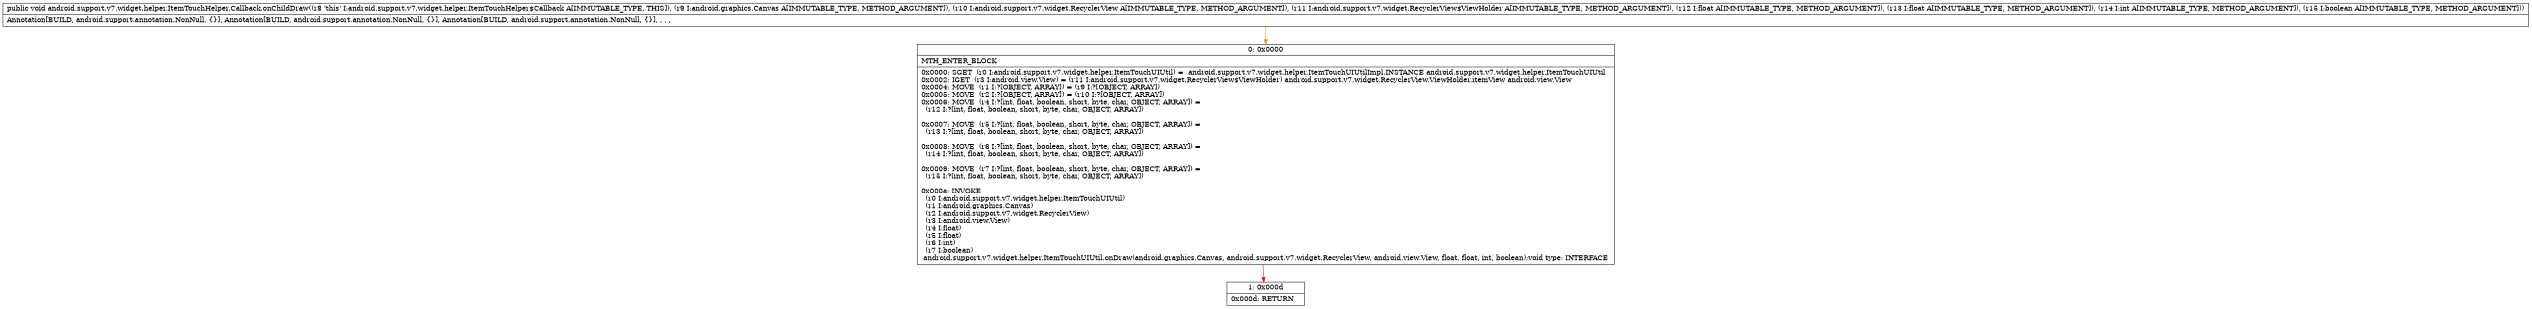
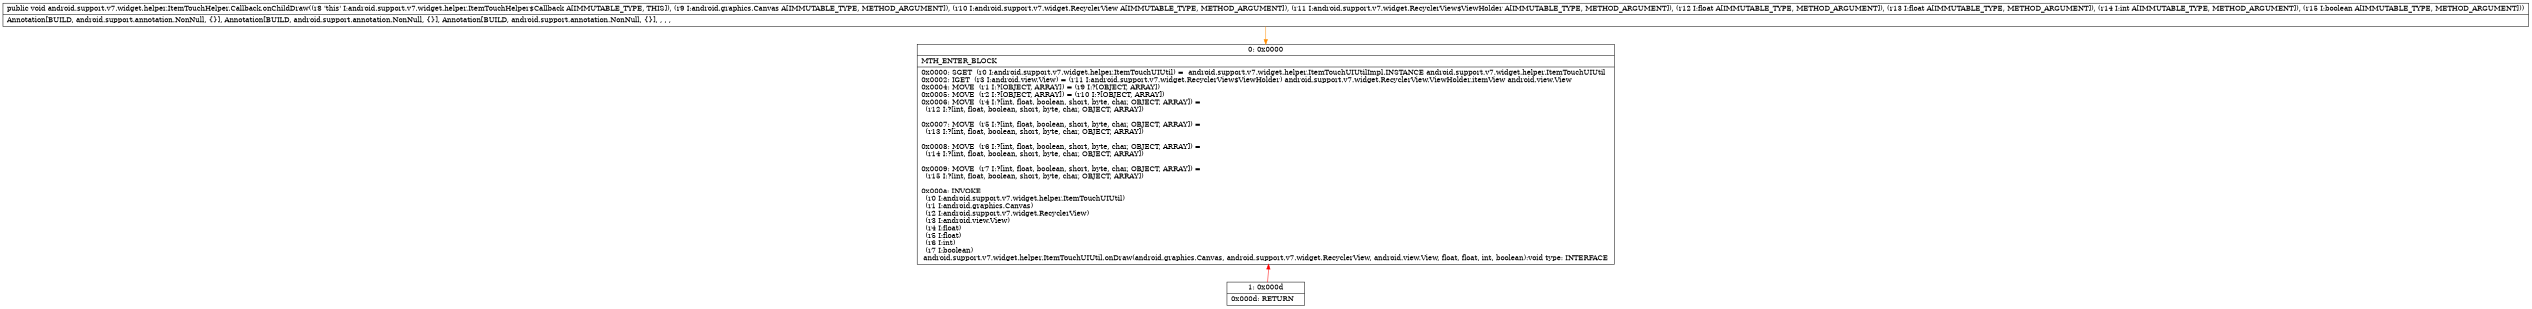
edge "0: 0x0000" -> "1: 0x000d": reversed
